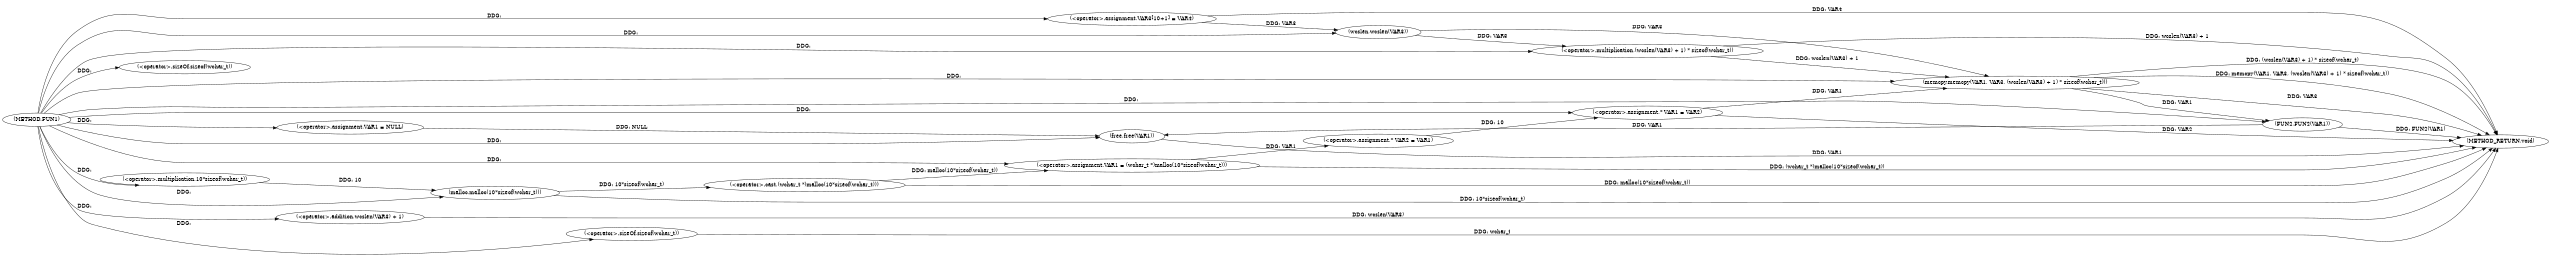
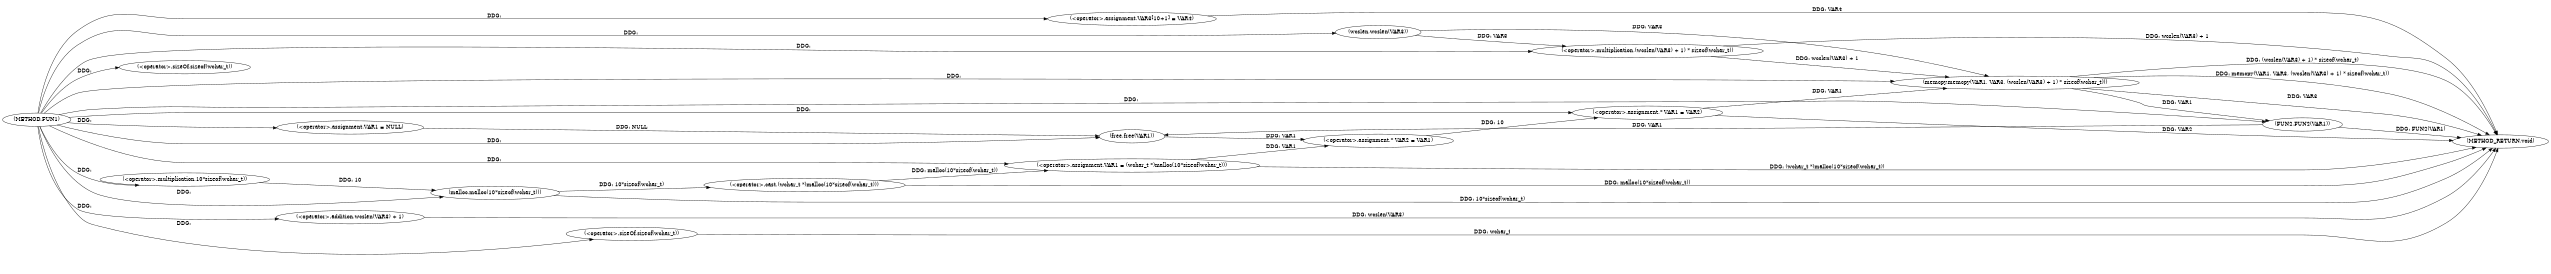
edge "(<operator>.assignment,VAR3[10+1] = VAR4)" -> "(wcslen,wcslen(VAR3))": removed, label "DDG: VAR3"
edge "(free,free(VAR1))" -> "(METHOD_RETURN,void)": now "(free,free(VAR1))" -> "(<operator>.assignment,* VAR2 = VAR1)"
